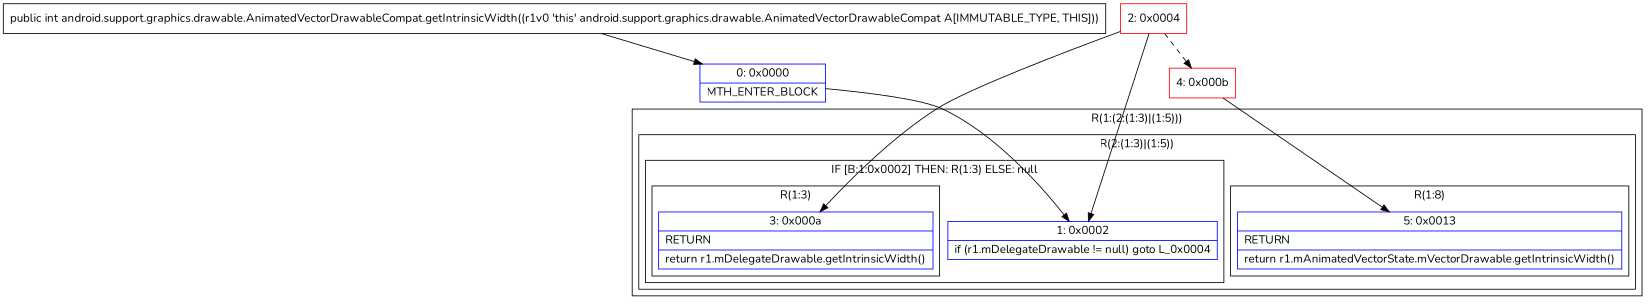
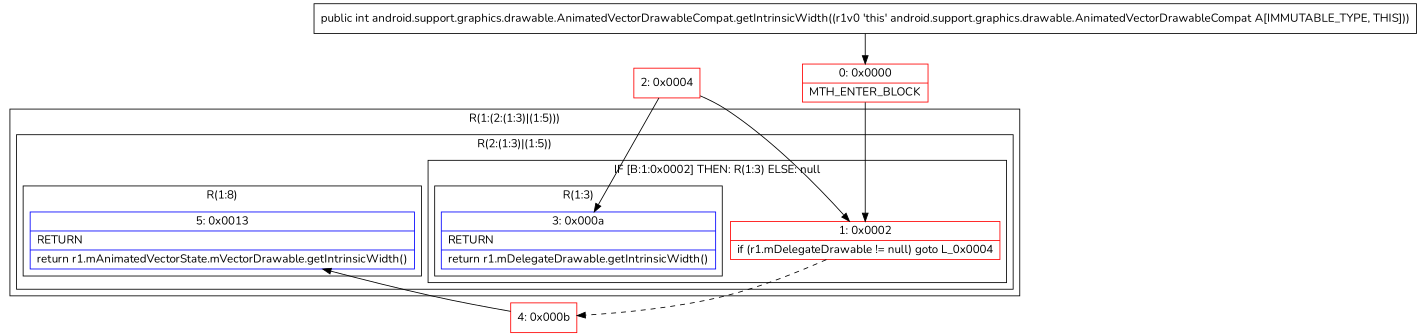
edge "2: 0x0004" -> "4: 0x000b": now "1: 0x0002" -> "4: 0x000b"
node "0: 0x0000": color blue -> red
node "1: 0x0002": color blue -> red
